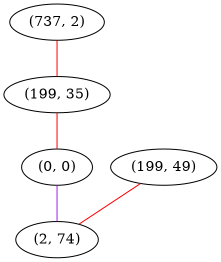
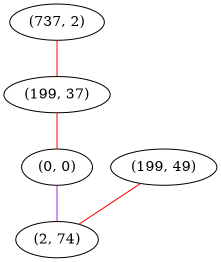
node "(199, 35)": label "(199, 35)" -> "(199, 37)"
